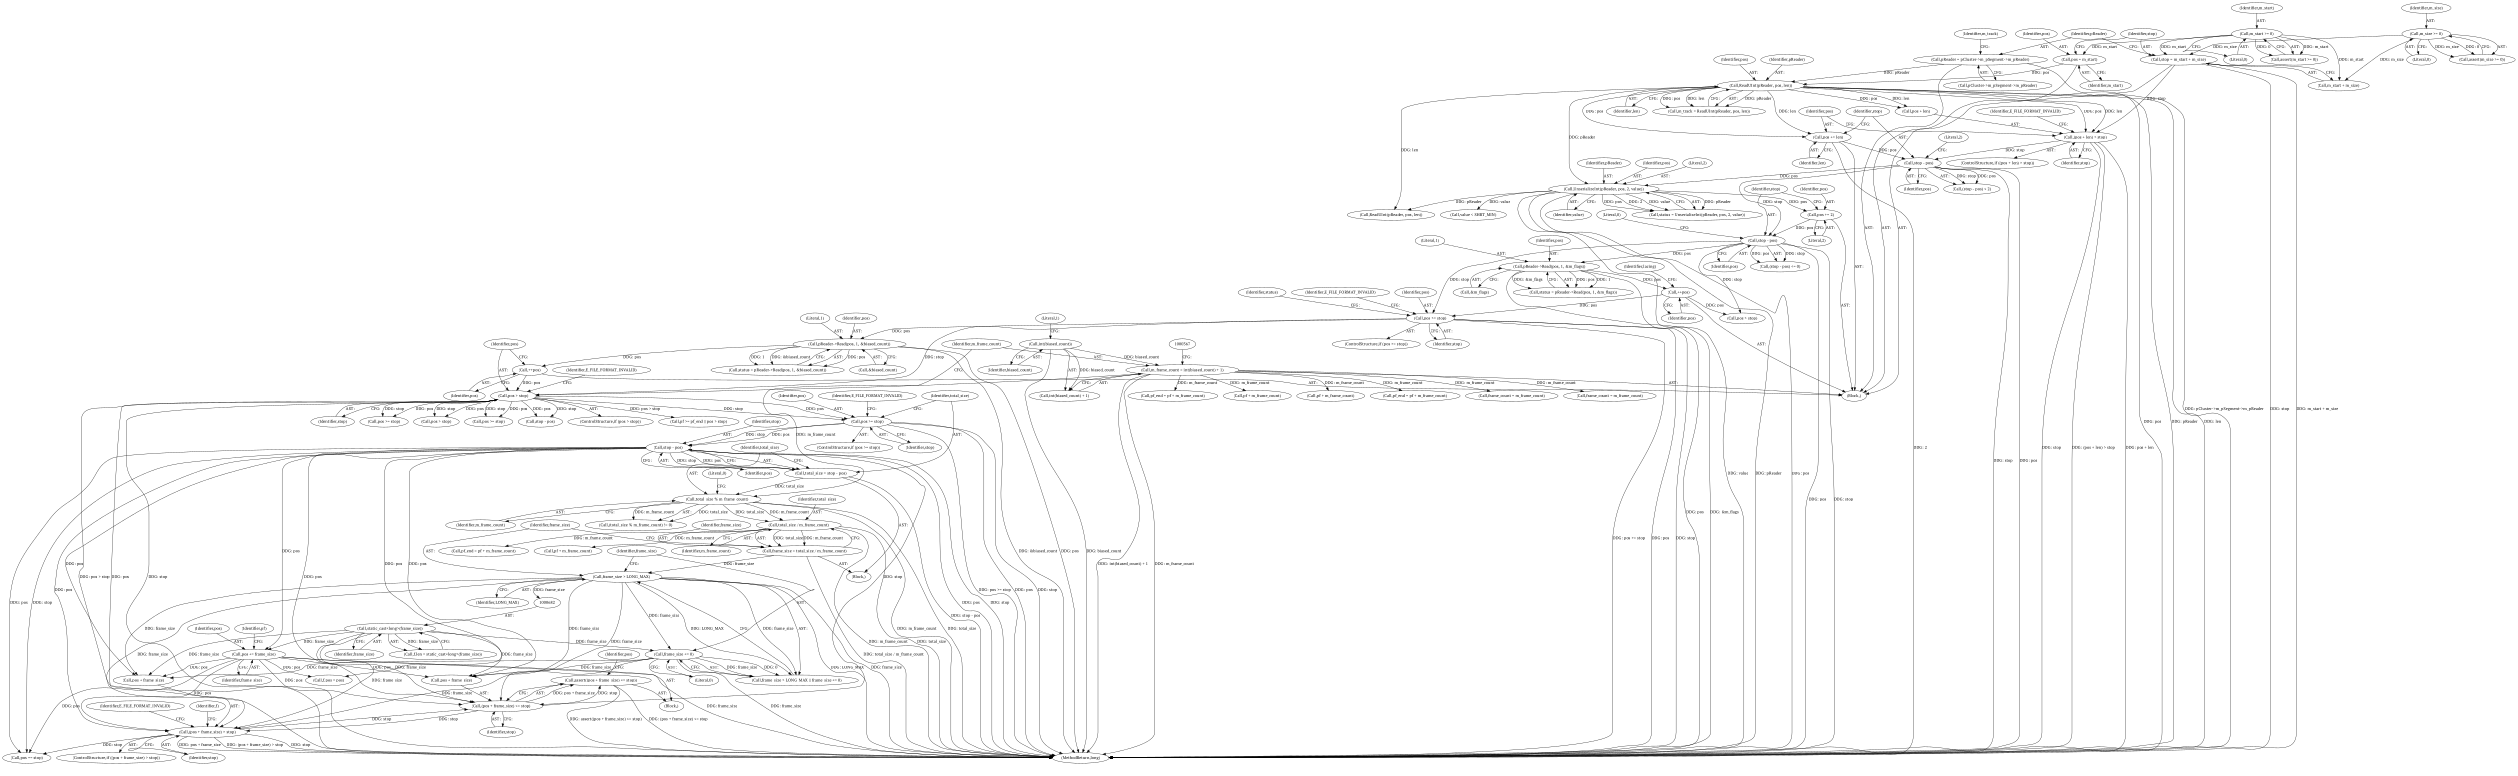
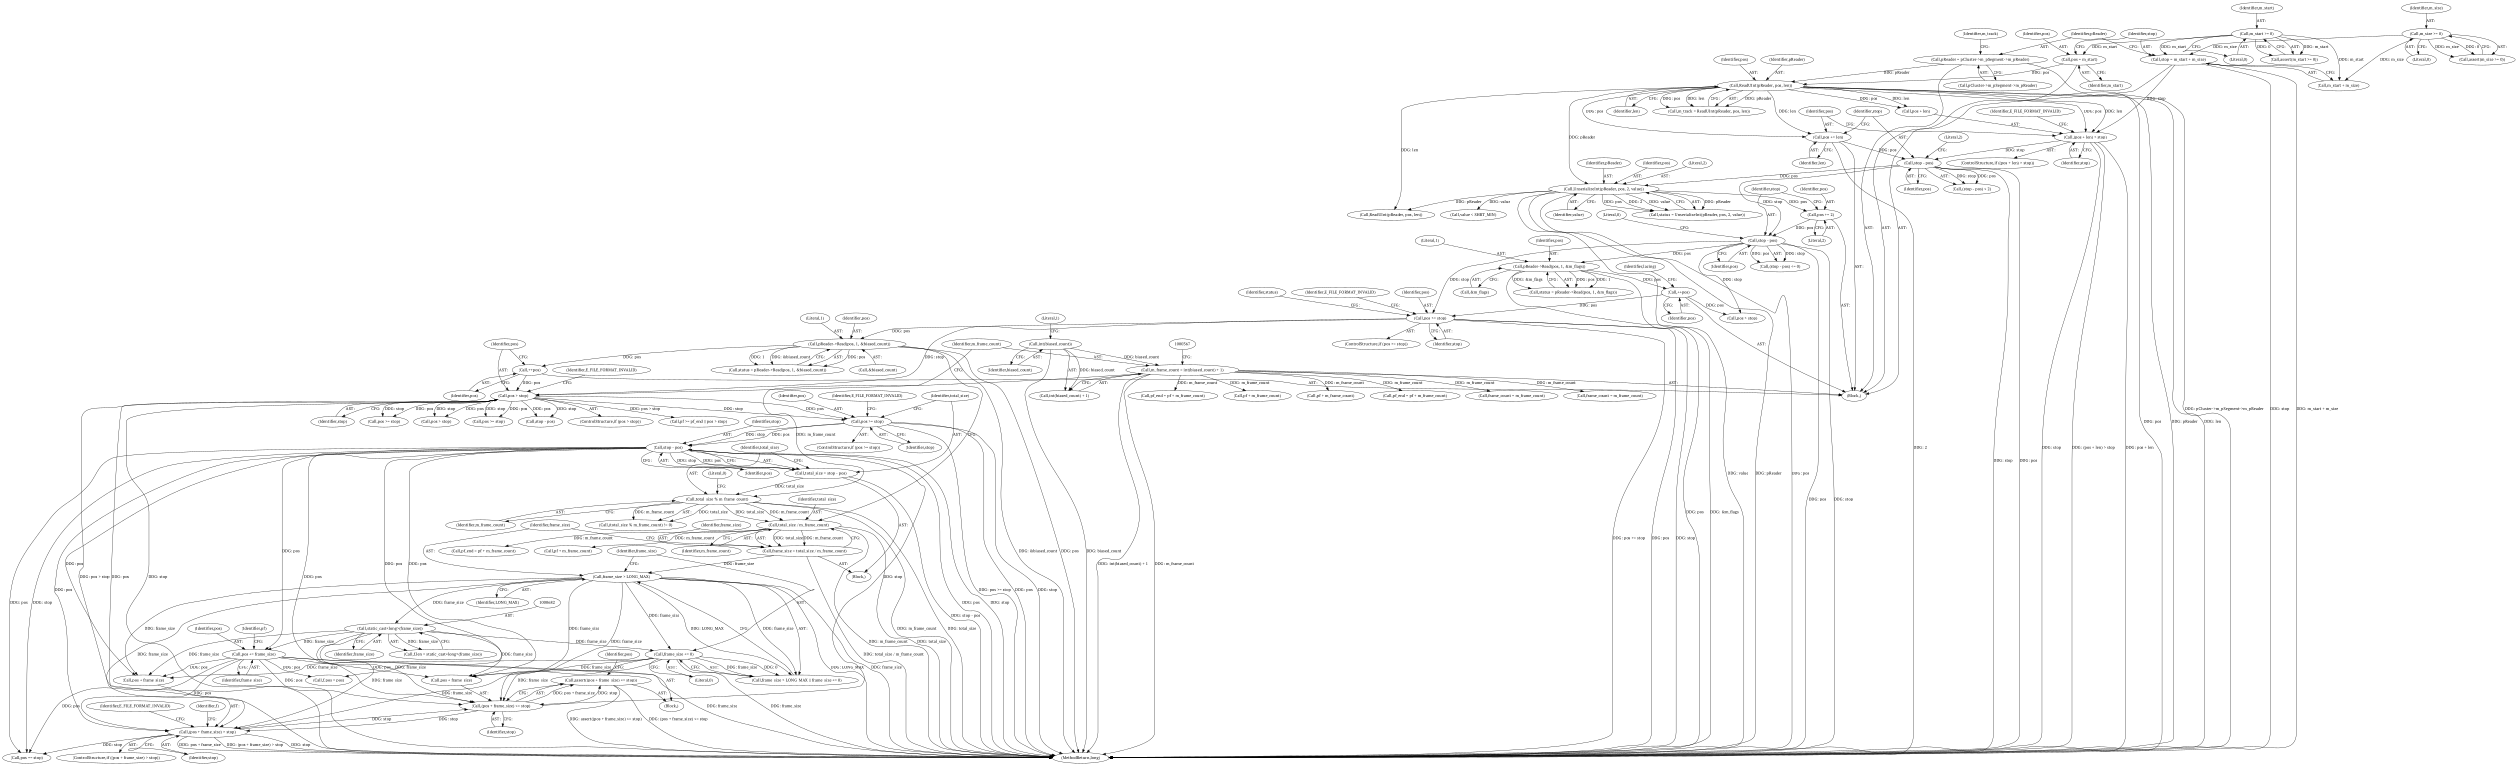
edge "(Call,pReader->Read(pos, 1, &biased_count))" -> "(Call,&biased_count)": now "(Call,pReader->Read(pos, 1, &biased_count))" -> "(Call,total_size / m_frame_count)"
edge "(Call,frame_size > LONG_MAX)" -> "1000682": now "(Call,frame_size > LONG_MAX)" -> "(Call,static_cast<long>(frame_size))"
edge "(Call,frame_size <= 0)" -> "(Call,(pos + frame_size) <= stop)": added, label "DDG: frame_size"
